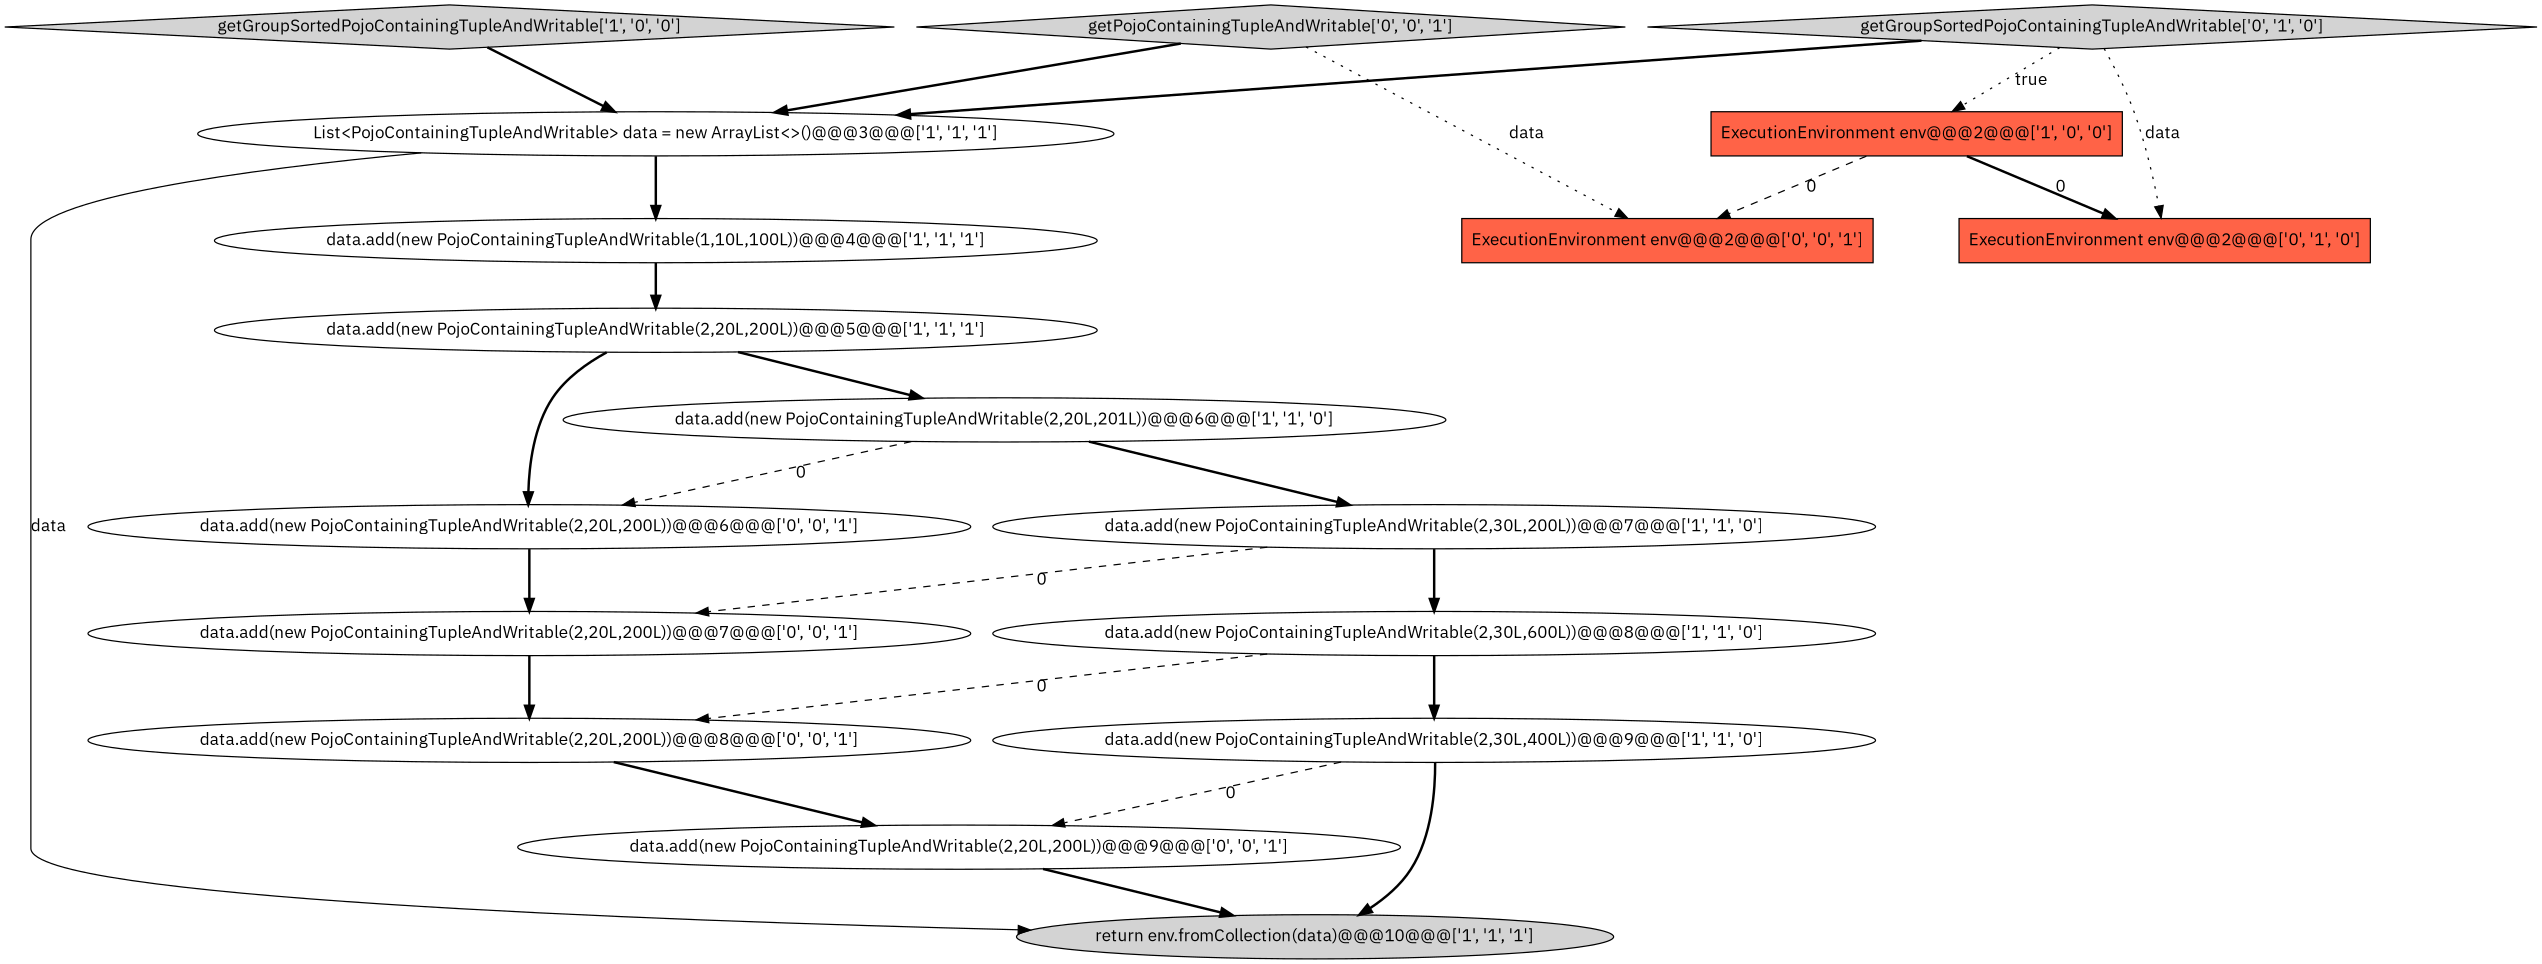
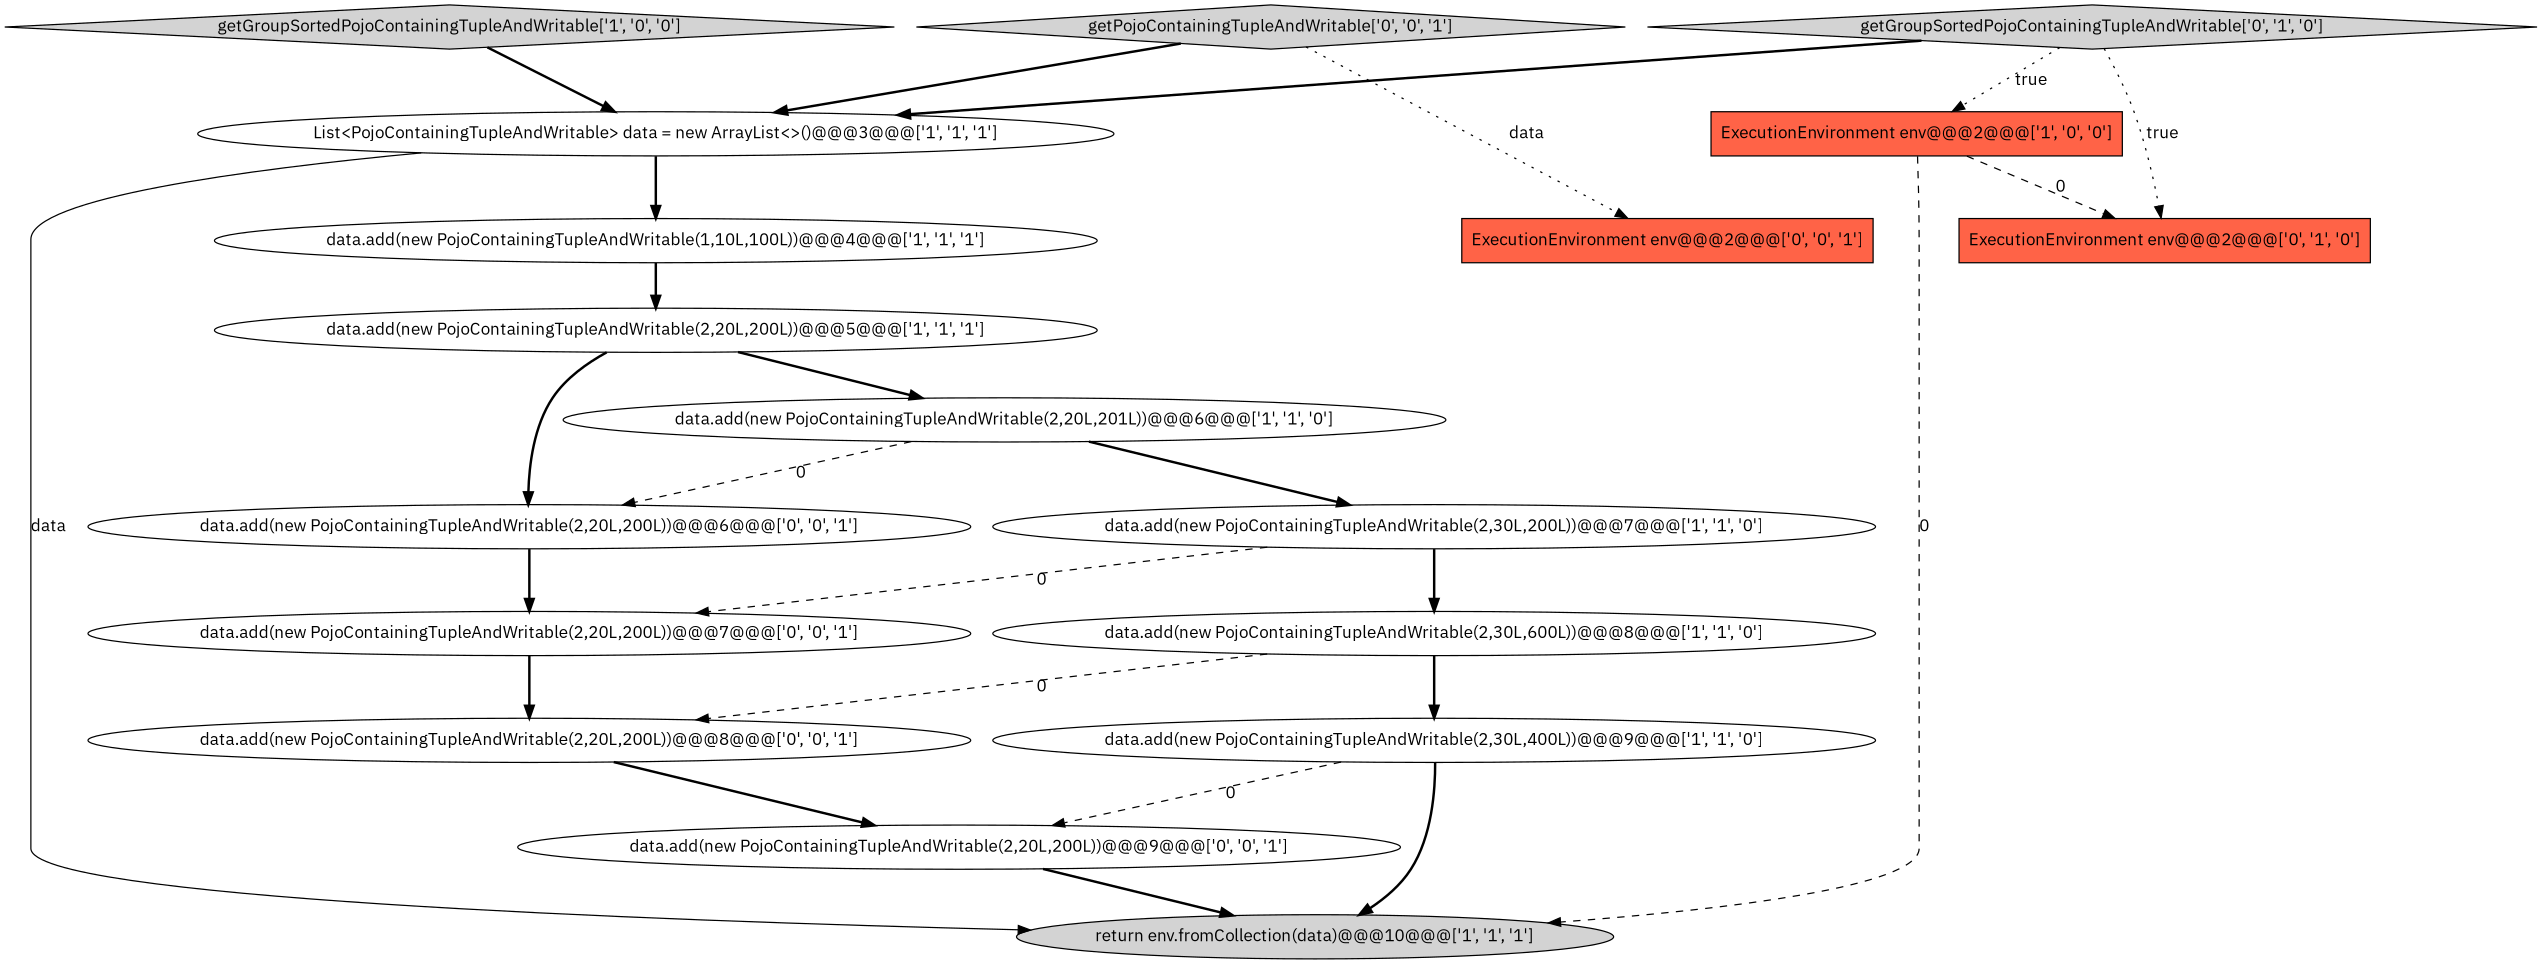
edge "getGroupSortedPojoContainingTupleAndWritable['0', '1', '0']" -> "ExecutionEnvironment env@@@2@@@['0', '1', '0']": label "data" -> "true"
edge "ExecutionEnvironment env@@@2@@@['1', '0', '0']" -> "ExecutionEnvironment env@@@2@@@['0', '0', '1']": now "ExecutionEnvironment env@@@2@@@['1', '0', '0']" -> "return env.fromCollection(data)@@@10@@@['1', '1', '1']"
edge "ExecutionEnvironment env@@@2@@@['1', '0', '0']" -> "ExecutionEnvironment env@@@2@@@['0', '1', '0']": style bold -> dashed
